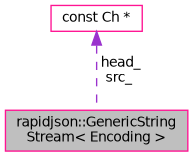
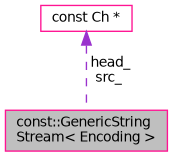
node "rapidjson::GenericString Stream< Encoding >": label "rapidjson::GenericString Stream< Encoding >" -> "const::GenericString Stream< Encoding >"
